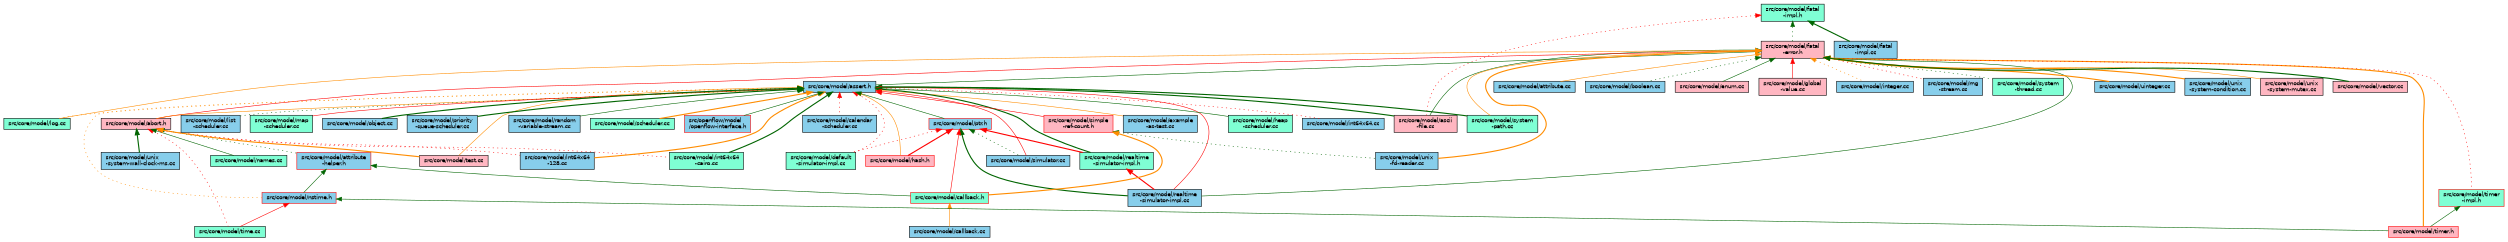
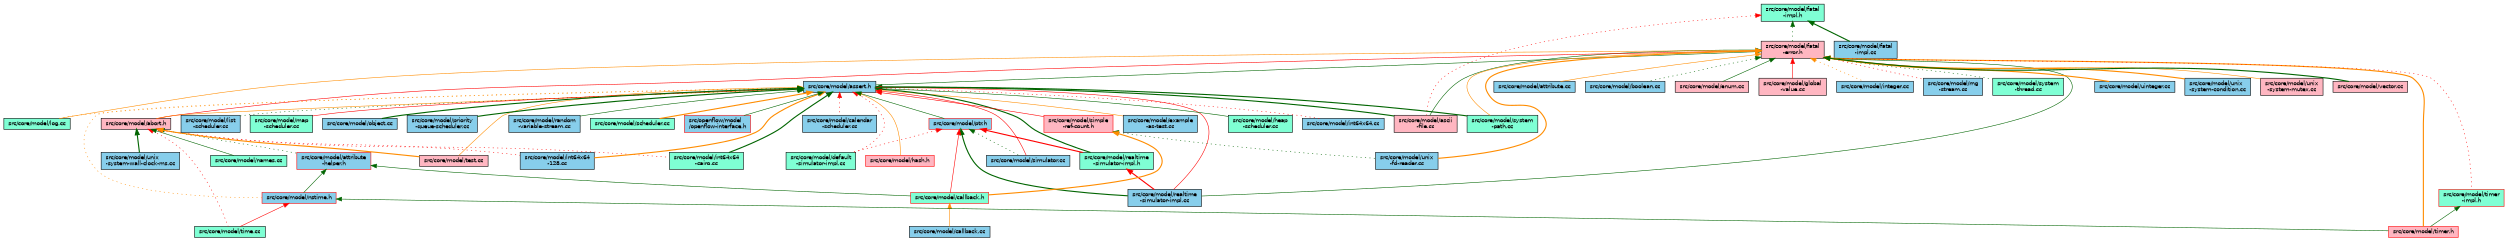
edge "src/core/model/hash.h" -> "src/core/model/ptr.h": removed
